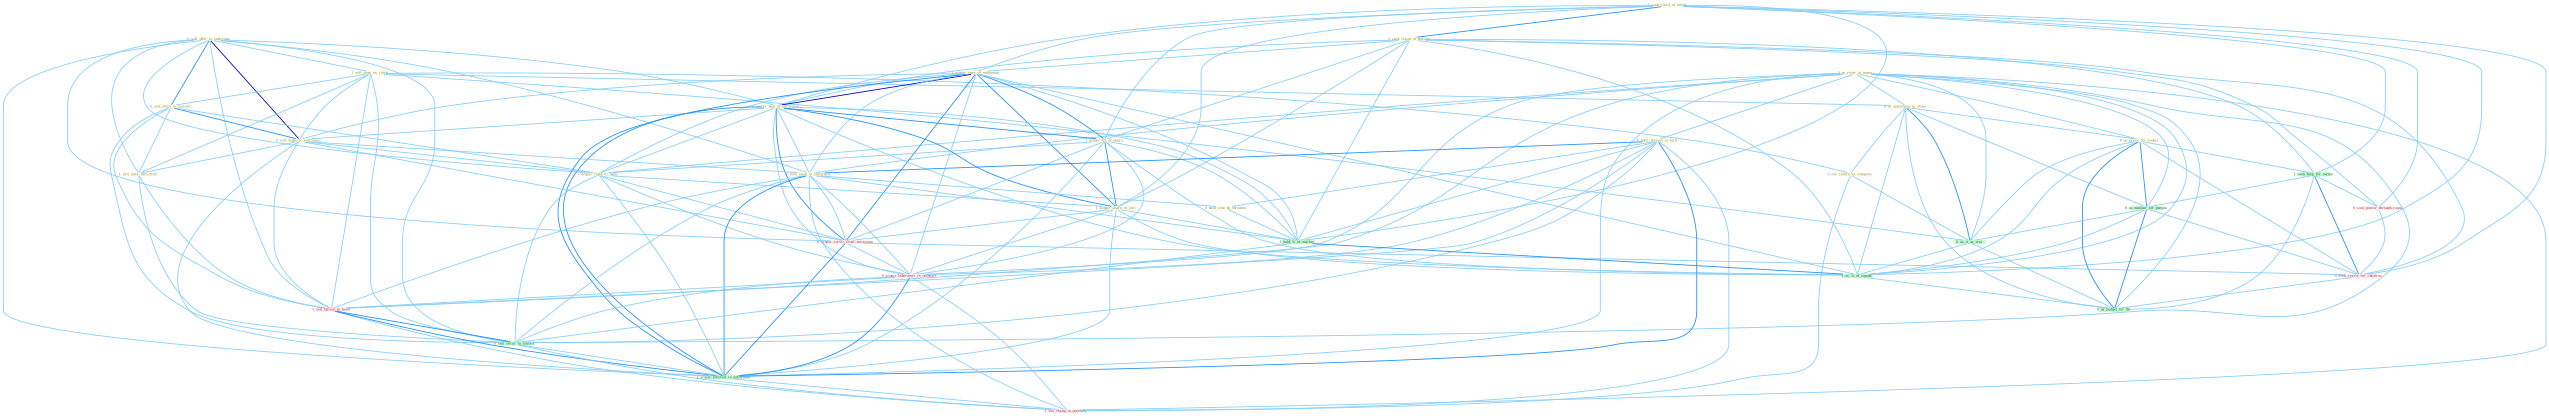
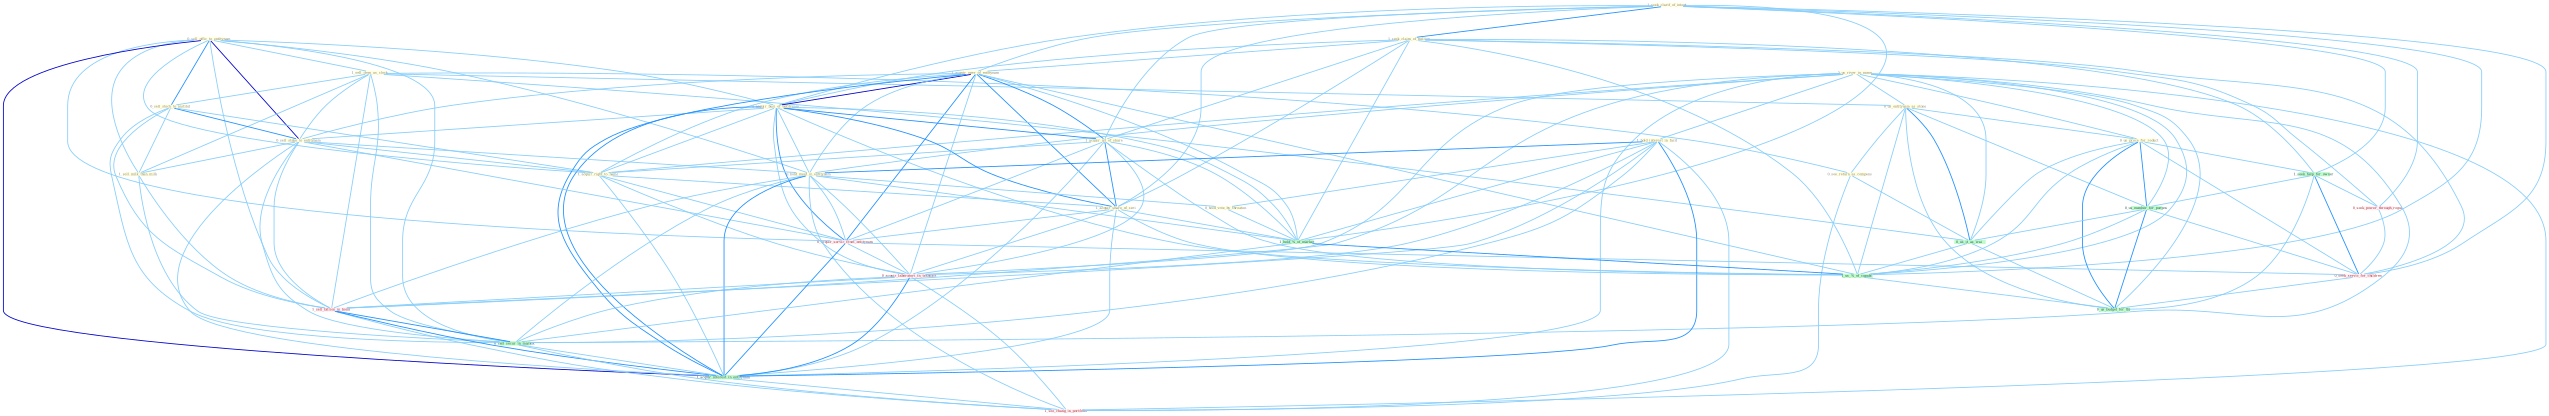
edge "1_acquir_right_to_name" -- "0_sell_secur_in_market": now "0_sell_stake_to_entitynam" -- "0_sell_secur_in_market"
edge "0_sell_offic_to_entitynam" -- "1_acquir_interest_in_entitynam": color #87cefa -> #0000cd
